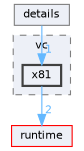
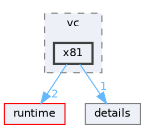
edge "details" -> "x81": reversed
